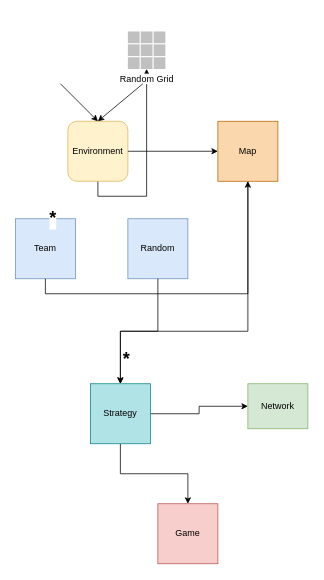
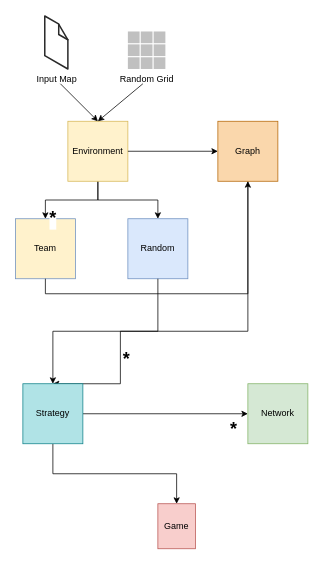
node "Input Map": added
node "Environment": shape rounded rectangle -> rectangle
node "Map": label "Map" -> "Graph"
edge "Environment" -> "Random Grid": now "Environment" -> "Random"
edge "Environment" -> "Team": added, label "*"
node "Team": fillcolor #dae8fc -> #fff2cc
node "Network": size 60x45 -> 60x60
node "Strategy": moved (120, 414) -> (53, 414)
node "Game": size 60x60 -> 38x45
